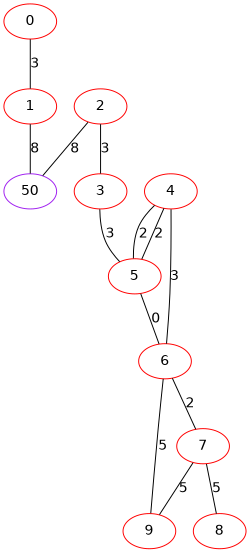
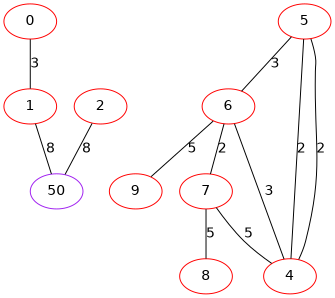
node "3": removed
edge "5" -- "6": label "0" -> "3"
edge "7" -- "9": now "7" -- "4"
